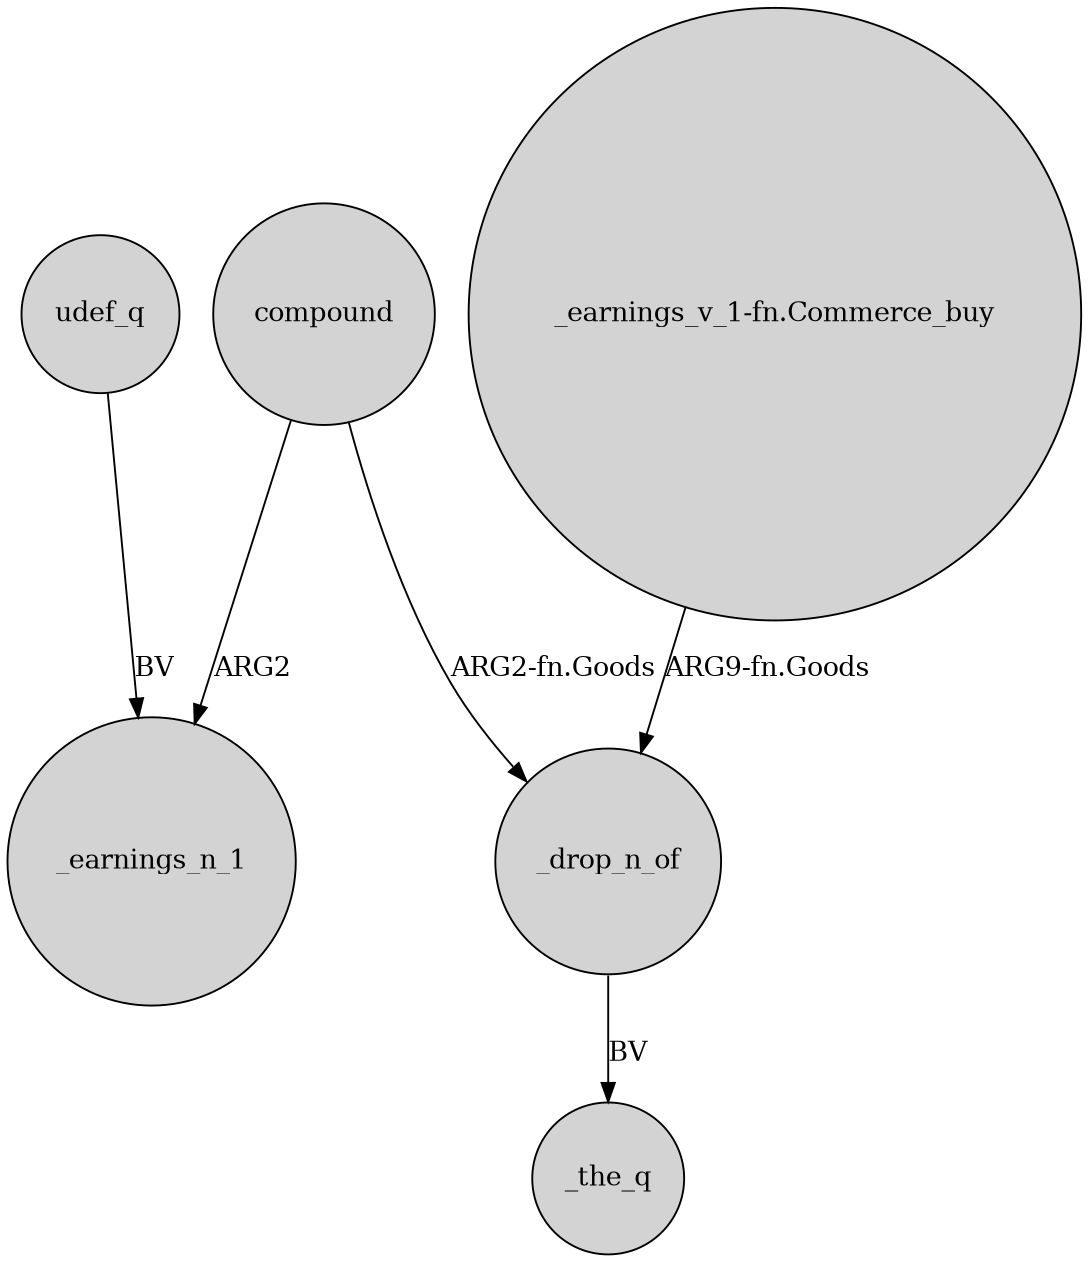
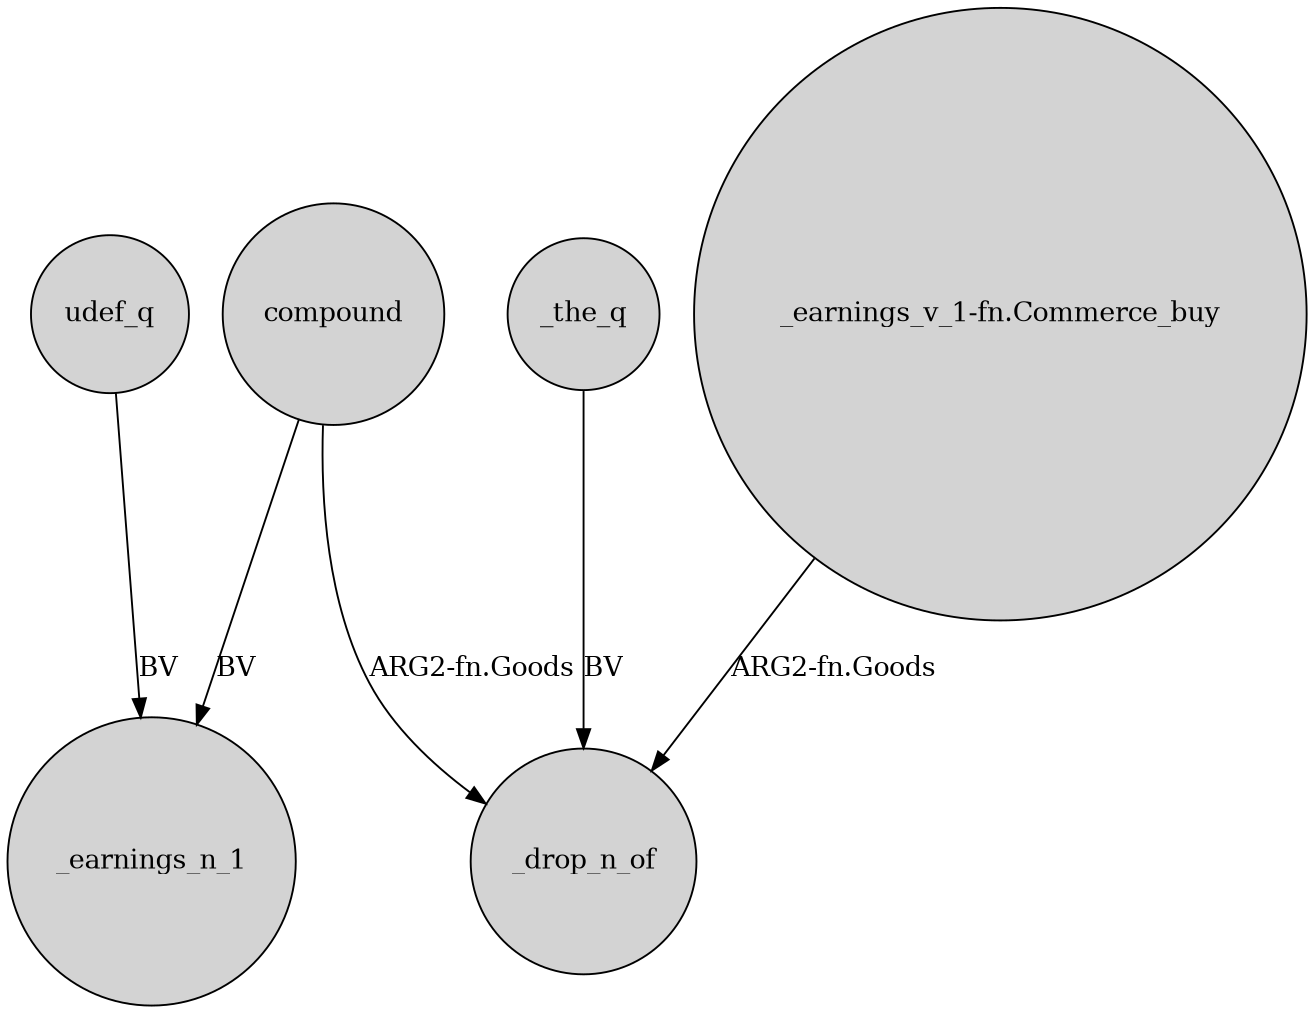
edge "compound" -> "_earnings_n_1": label "ARG2" -> "BV"
edge "_earnings_v_1-fn.Commerce_buy" -> "_drop_n_of": label "ARG9-fn.Goods" -> "ARG2-fn.Goods"
edge "_drop_n_of" -> "_the_q": reversed
